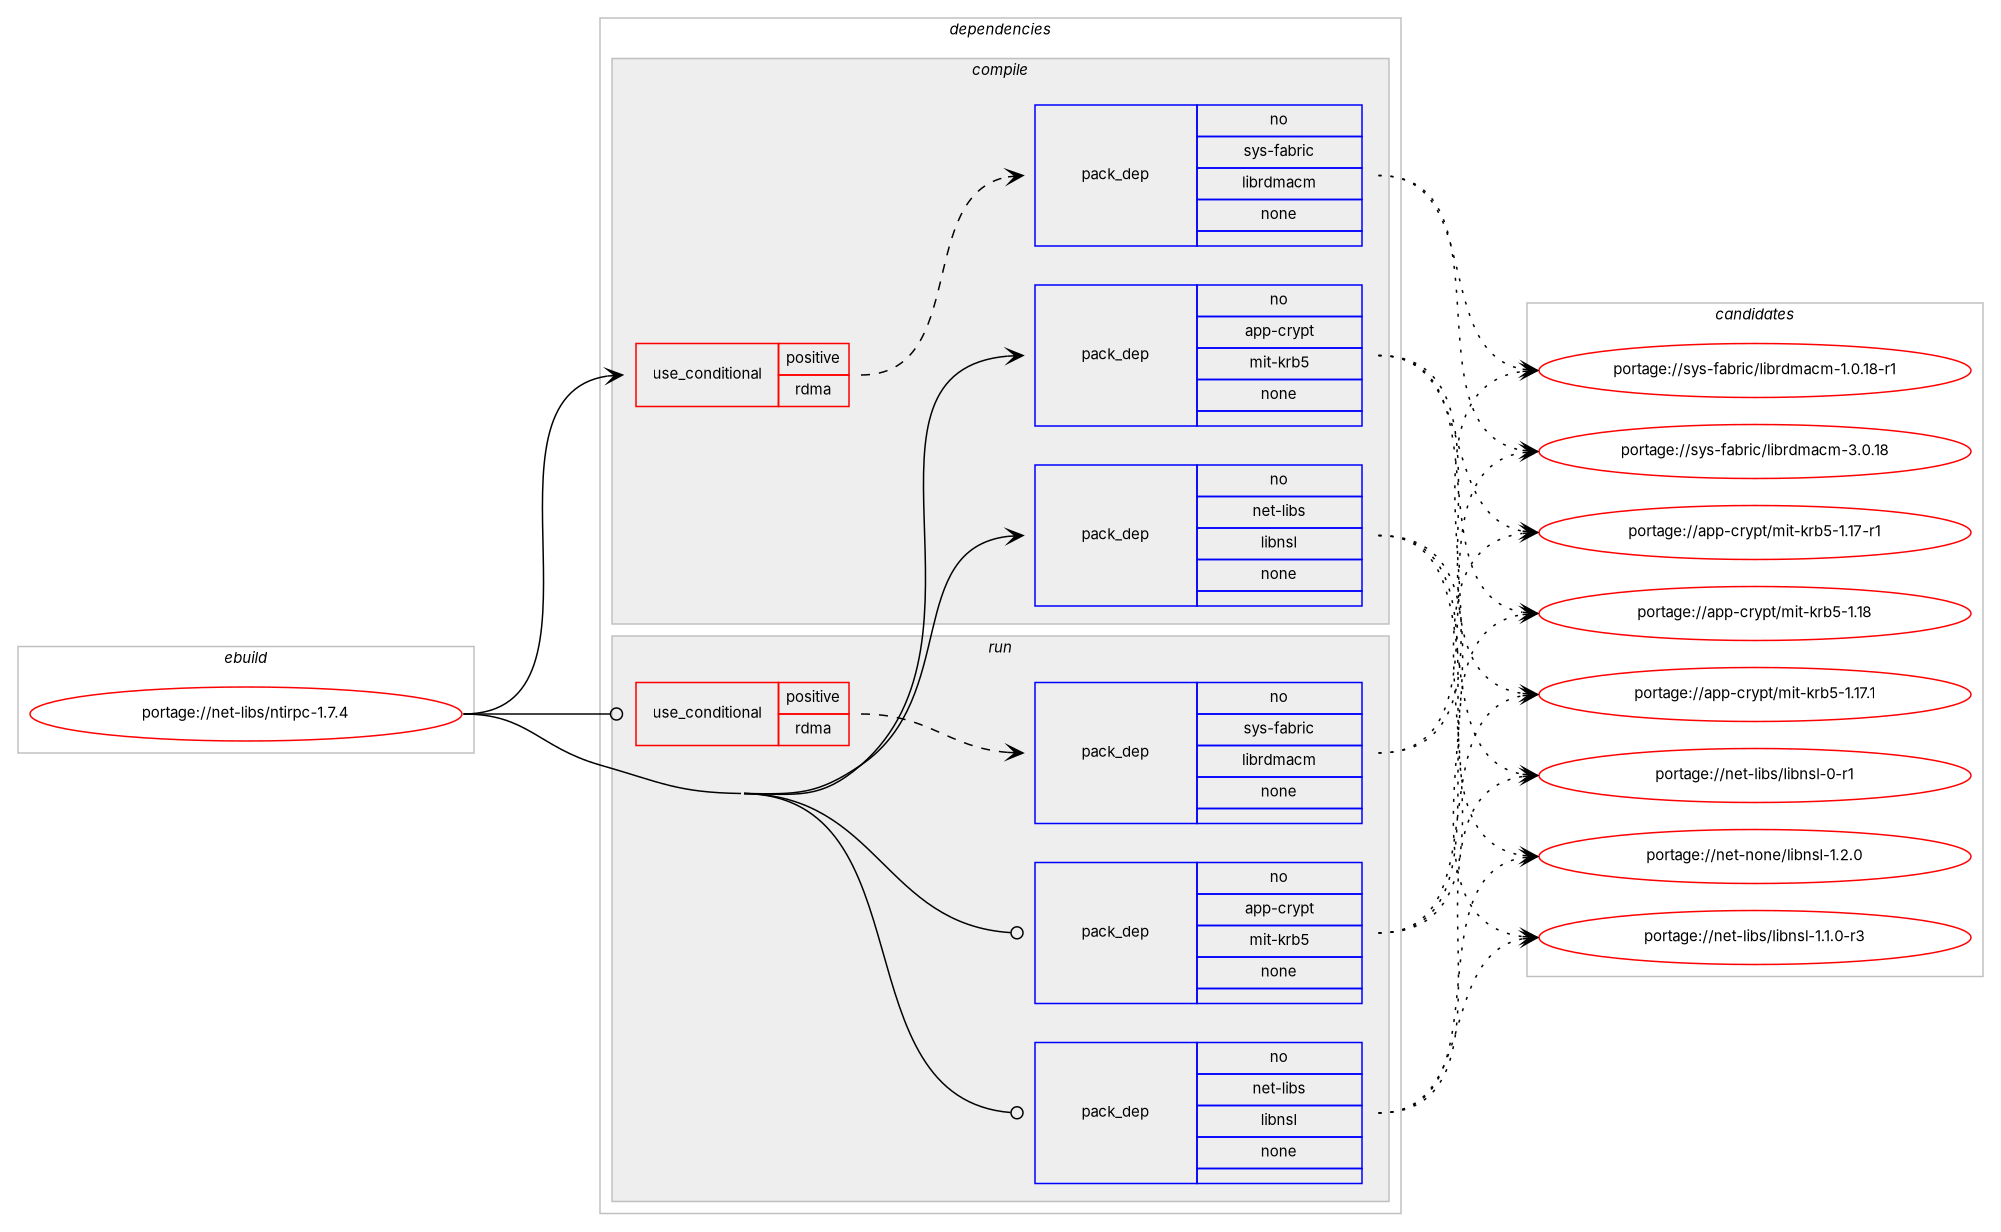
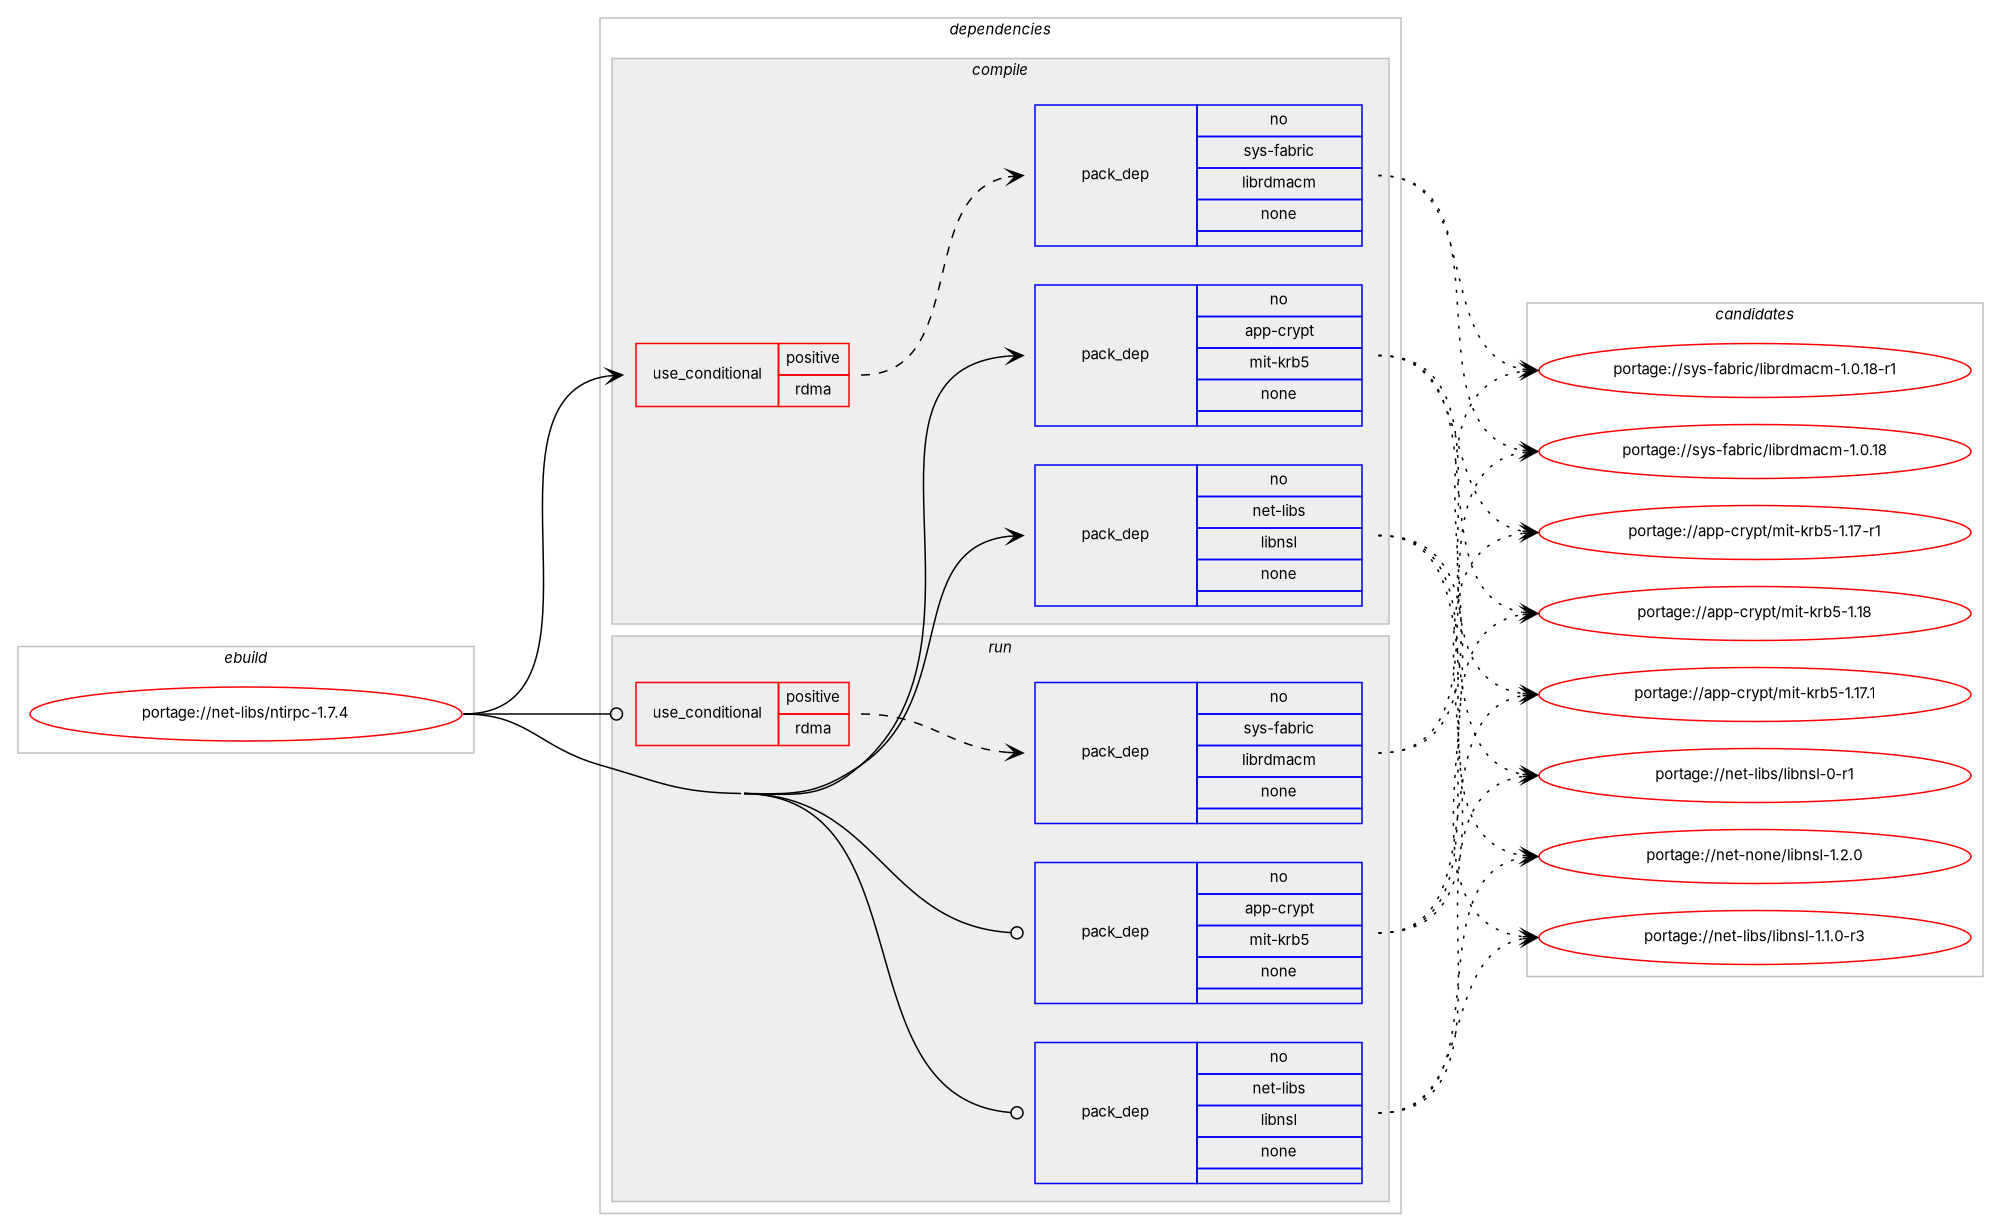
node "portage://sys-fabric/librdmacm-3.0.18": label "portage://sys-fabric/librdmacm-3.0.18" -> "portage://sys-fabric/librdmacm-1.0.18"
